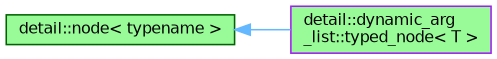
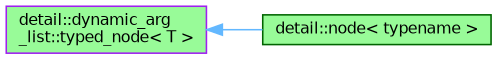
edge "detail::dynamic_arg _list::typed_node< T >" -> "detail::node< typename >": reversed
